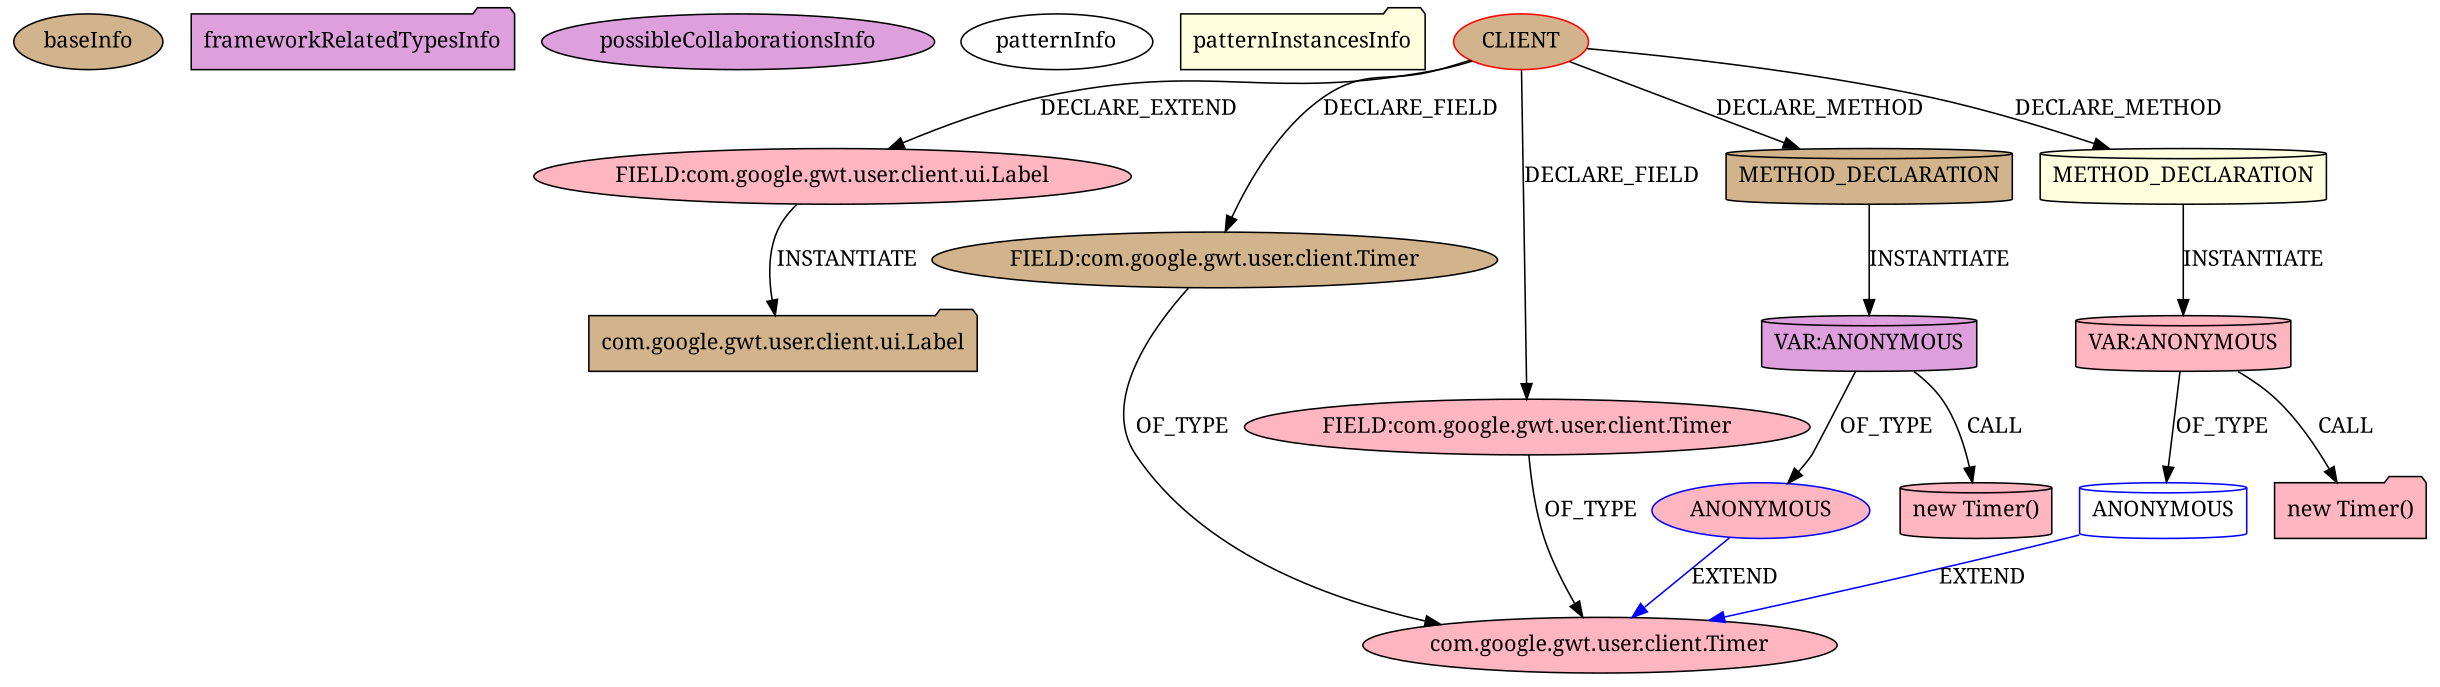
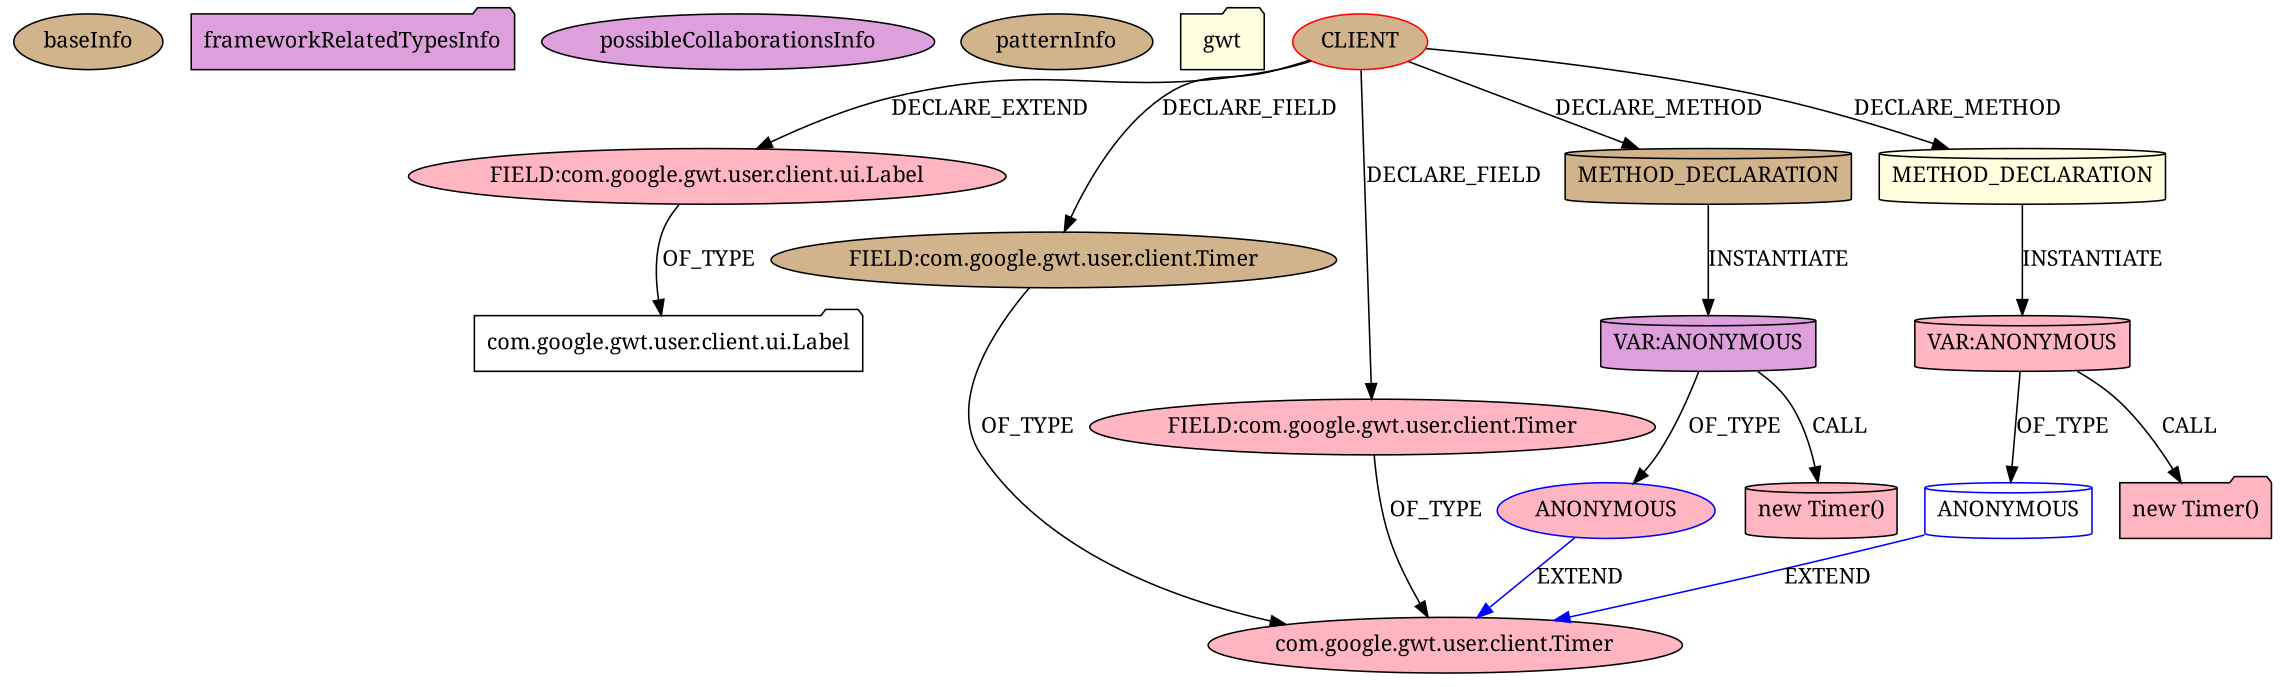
node "patternInfo": fillcolor white -> tan
node "patternInstancesInfo": label "patternInstancesInfo" -> "gwt"
edge "FIELD:com.google.gwt.user.client.ui.Label" -> "com.google.gwt.user.client.ui.Label": label "INSTANTIATE" -> "OF_TYPE"
node "com.google.gwt.user.client.ui.Label": fillcolor tan -> white
